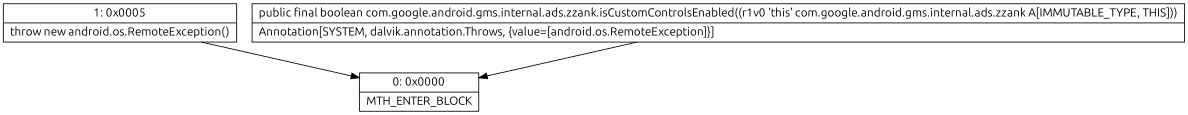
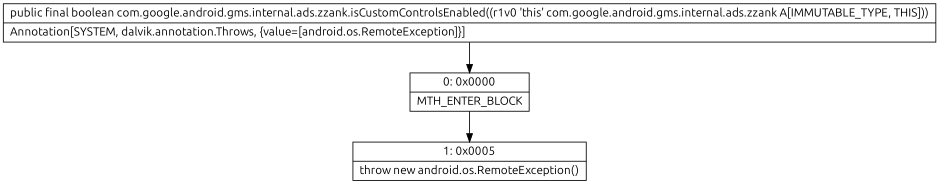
edge "1: 0x0005" -> "0: 0x0000": reversed
